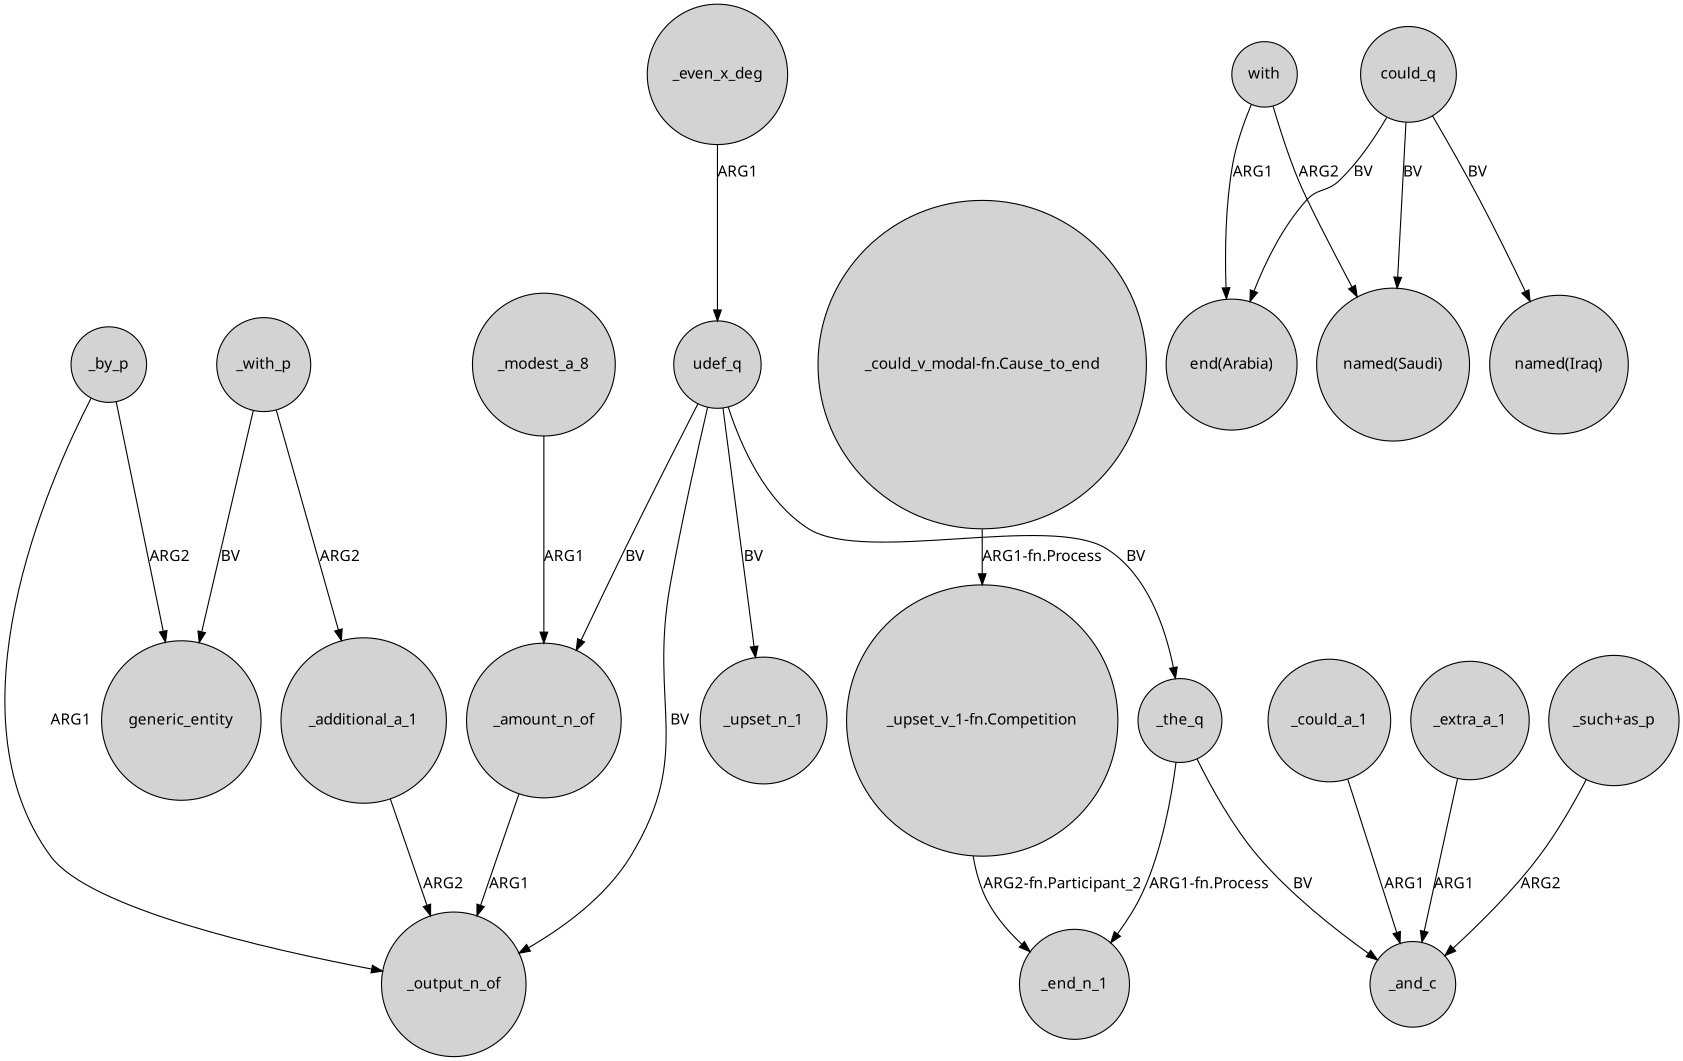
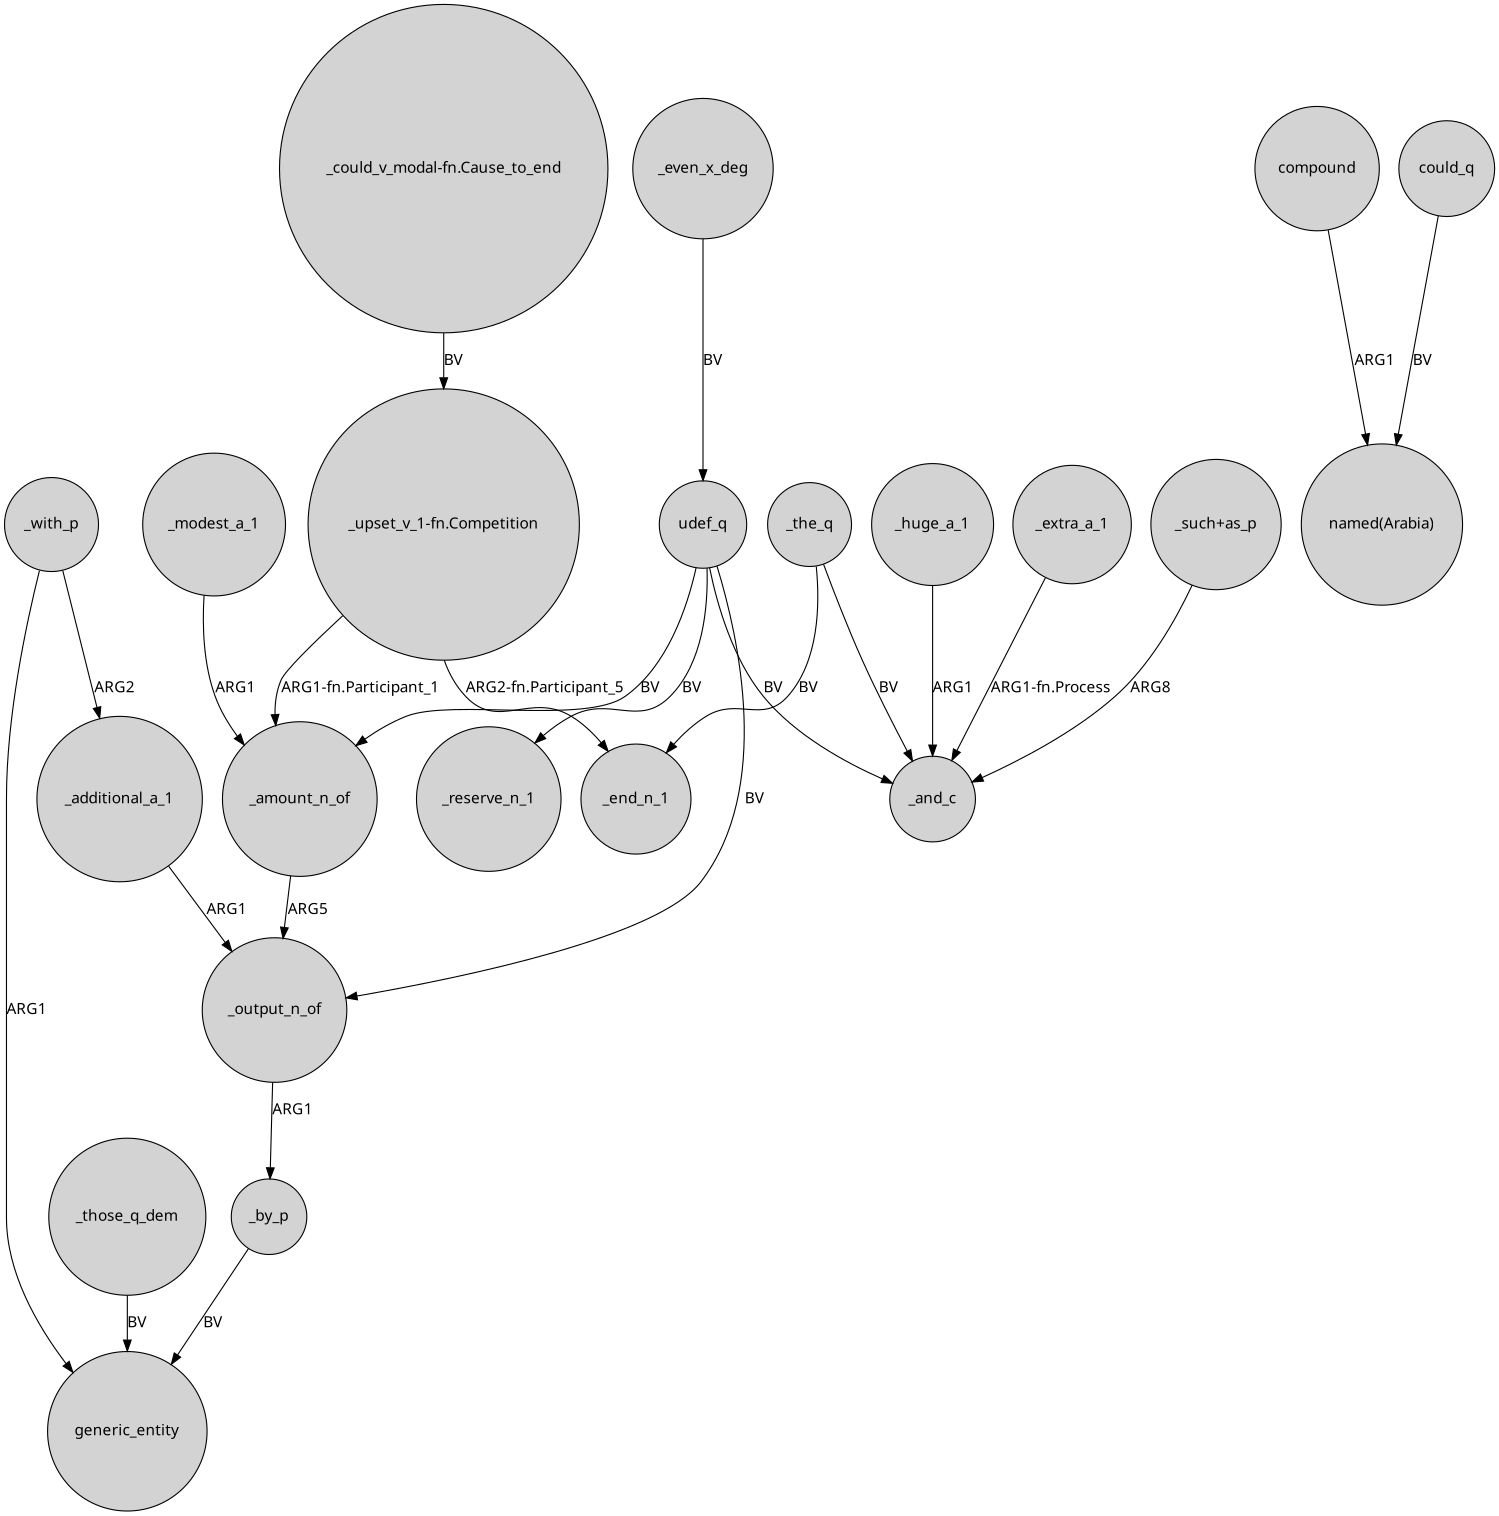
node "with": label "with" -> "compound"
edge "_even_x_deg" -> "udef_q": label "ARG1" -> "BV"
node "_modest_a_8": label "_modest_a_8" -> "_modest_a_1"
node "end(Arabia)": label "end(Arabia)" -> "named(Arabia)"
node "named(Saudi)": removed
node "named(Iraq)": removed
edge "udef_q" -> "_the_q": now "udef_q" -> "_and_c"
edge "_by_p" -> "generic_entity": label "ARG2" -> "BV"
edge "_with_p" -> "generic_entity": label "BV" -> "ARG1"
edge "_could_v_modal-fn.Cause_to_end" -> "_upset_v_1-fn.Competition": label "ARG1-fn.Process" -> "BV"
edge "_upset_v_1-fn.Competition" -> "_amount_n_of": added, label "ARG1-fn.Participant_1"
node "_upset_n_1": label "_upset_n_1" -> "_reserve_n_1"
node "_could_a_1": label "_could_a_1" -> "_huge_a_1"
edge "_by_p" -> "_output_n_of": reversed
edge "_additional_a_1" -> "_output_n_of": label "ARG2" -> "ARG1"
edge "_amount_n_of" -> "_output_n_of": label "ARG1" -> "ARG5"
edge "_upset_v_1-fn.Competition" -> "_end_n_1": label "ARG2-fn.Participant_2" -> "ARG2-fn.Participant_5"
edge "_the_q" -> "_end_n_1": label "ARG1-fn.Process" -> "BV"
edge "_extra_a_1" -> "_and_c": label "ARG1" -> "ARG1-fn.Process"
edge "_such+as_p" -> "_and_c": label "ARG2" -> "ARG8"
node "_those_q_dem": added
